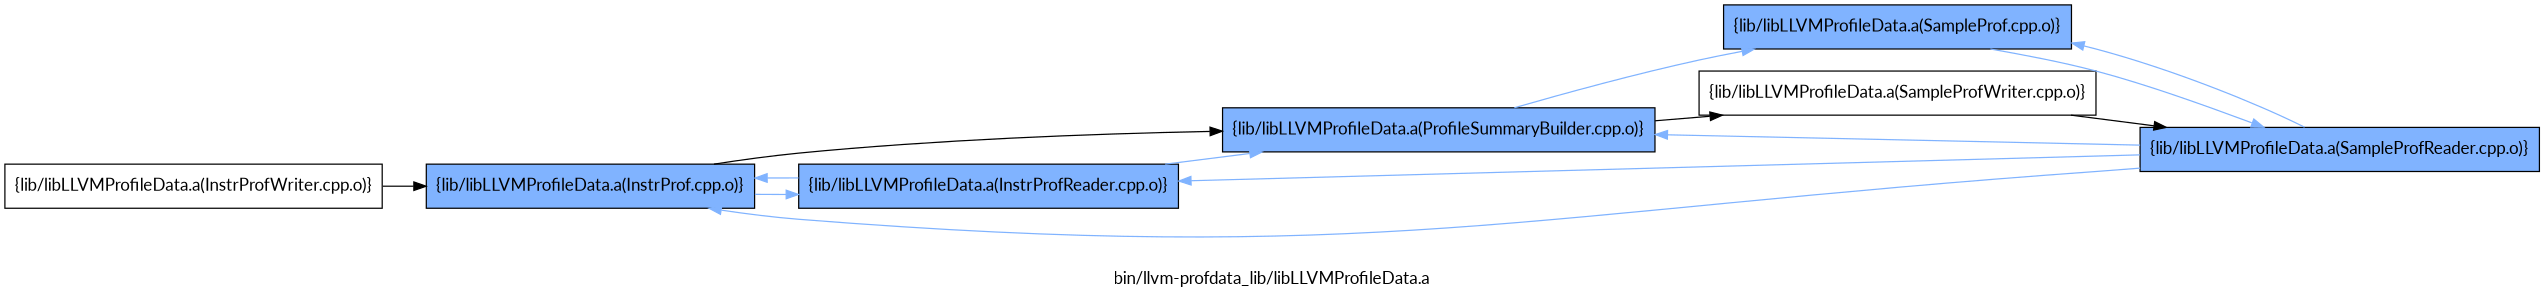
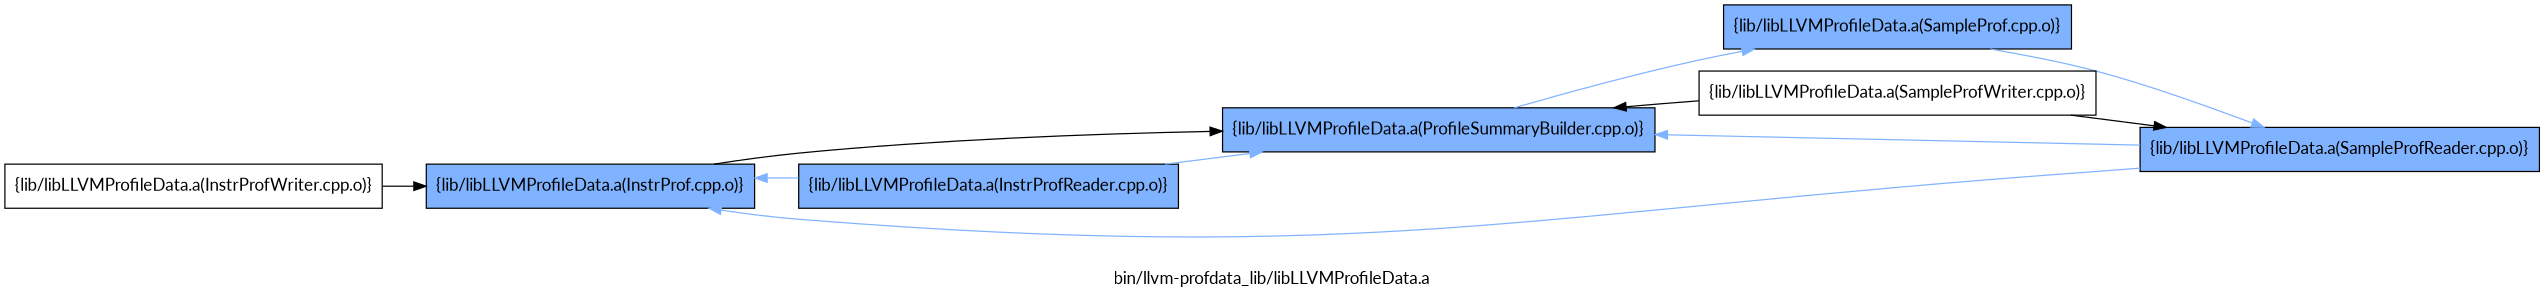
edge "{lib/libLLVMProfileData.a(SampleProfReader.cpp.o)}" -> "{lib/libLLVMProfileData.a(SampleProf.cpp.o)}": removed
edge "{lib/libLLVMProfileData.a(ProfileSummaryBuilder.cpp.o)}" -> "{lib/libLLVMProfileData.a(SampleProfWriter.cpp.o)}": reversed
edge "{lib/libLLVMProfileData.a(SampleProfReader.cpp.o)}" -> "{lib/libLLVMProfileData.a(InstrProfReader.cpp.o)}": removed
edge "{lib/libLLVMProfileData.a(InstrProf.cpp.o)}" -> "{lib/libLLVMProfileData.a(InstrProfReader.cpp.o)}": removed
